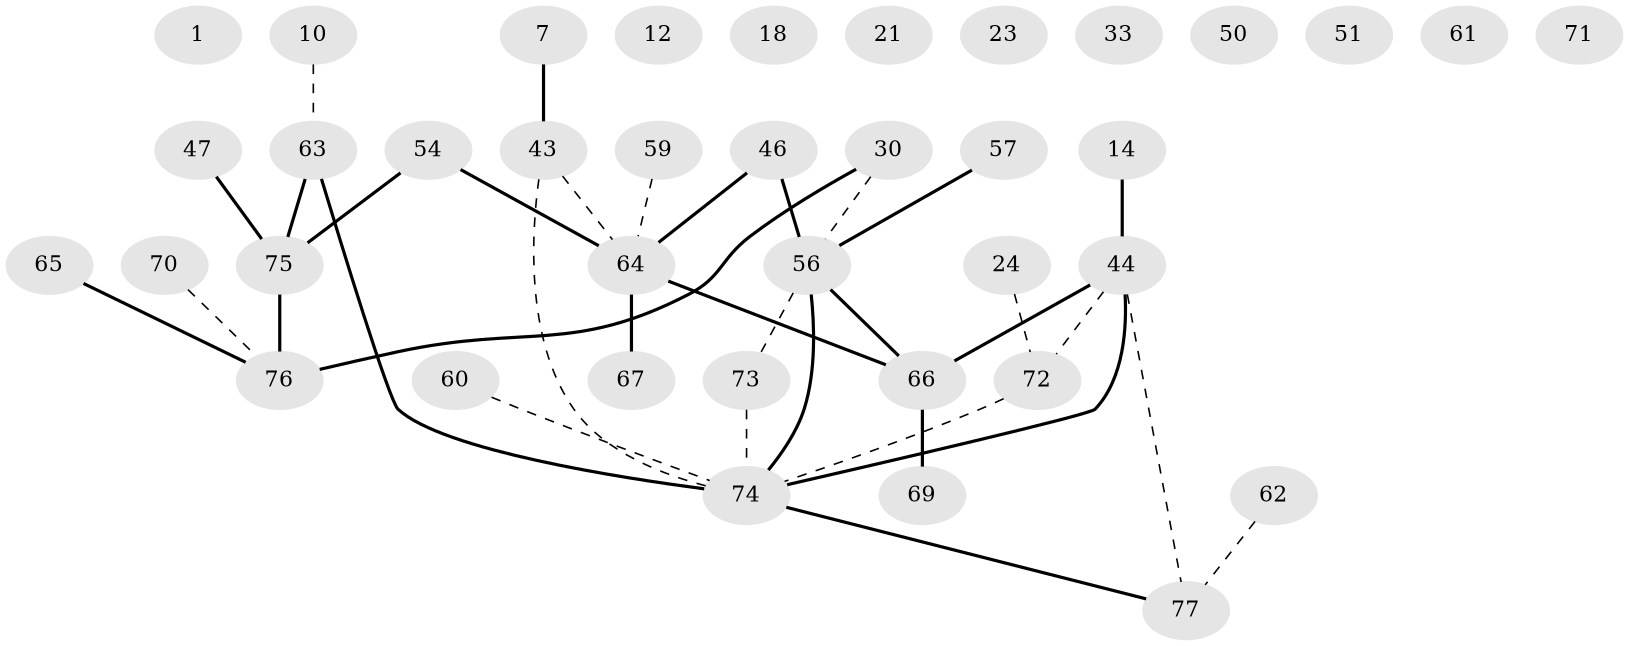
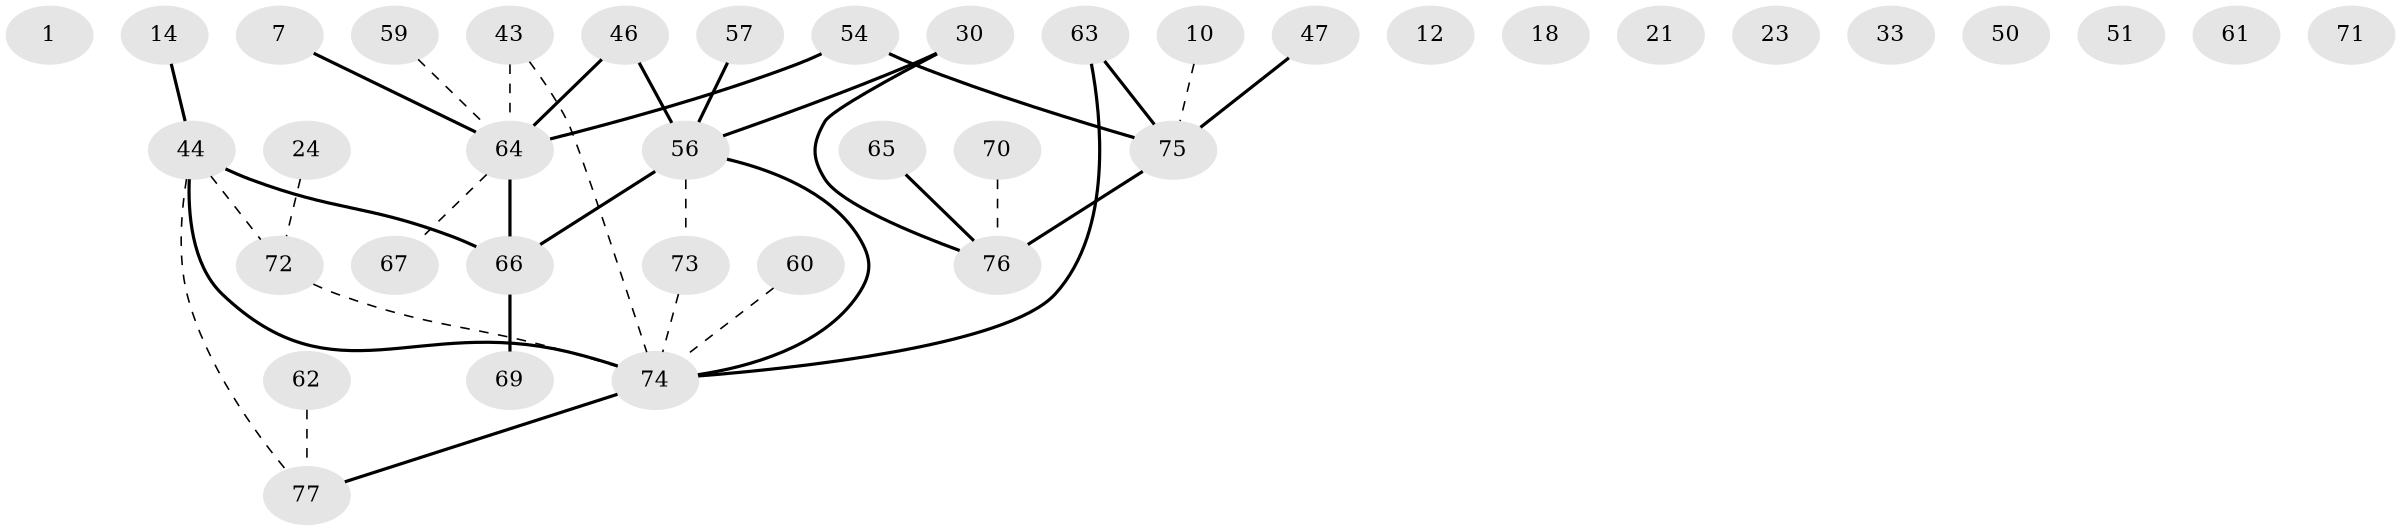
edge "10" -- "63": now "10" -- "75"
edge "7" -- "43": now "7" -- "64"
edge "30" -- "56": style dashed -> bold
edge "64" -- "67": style bold -> dashed
